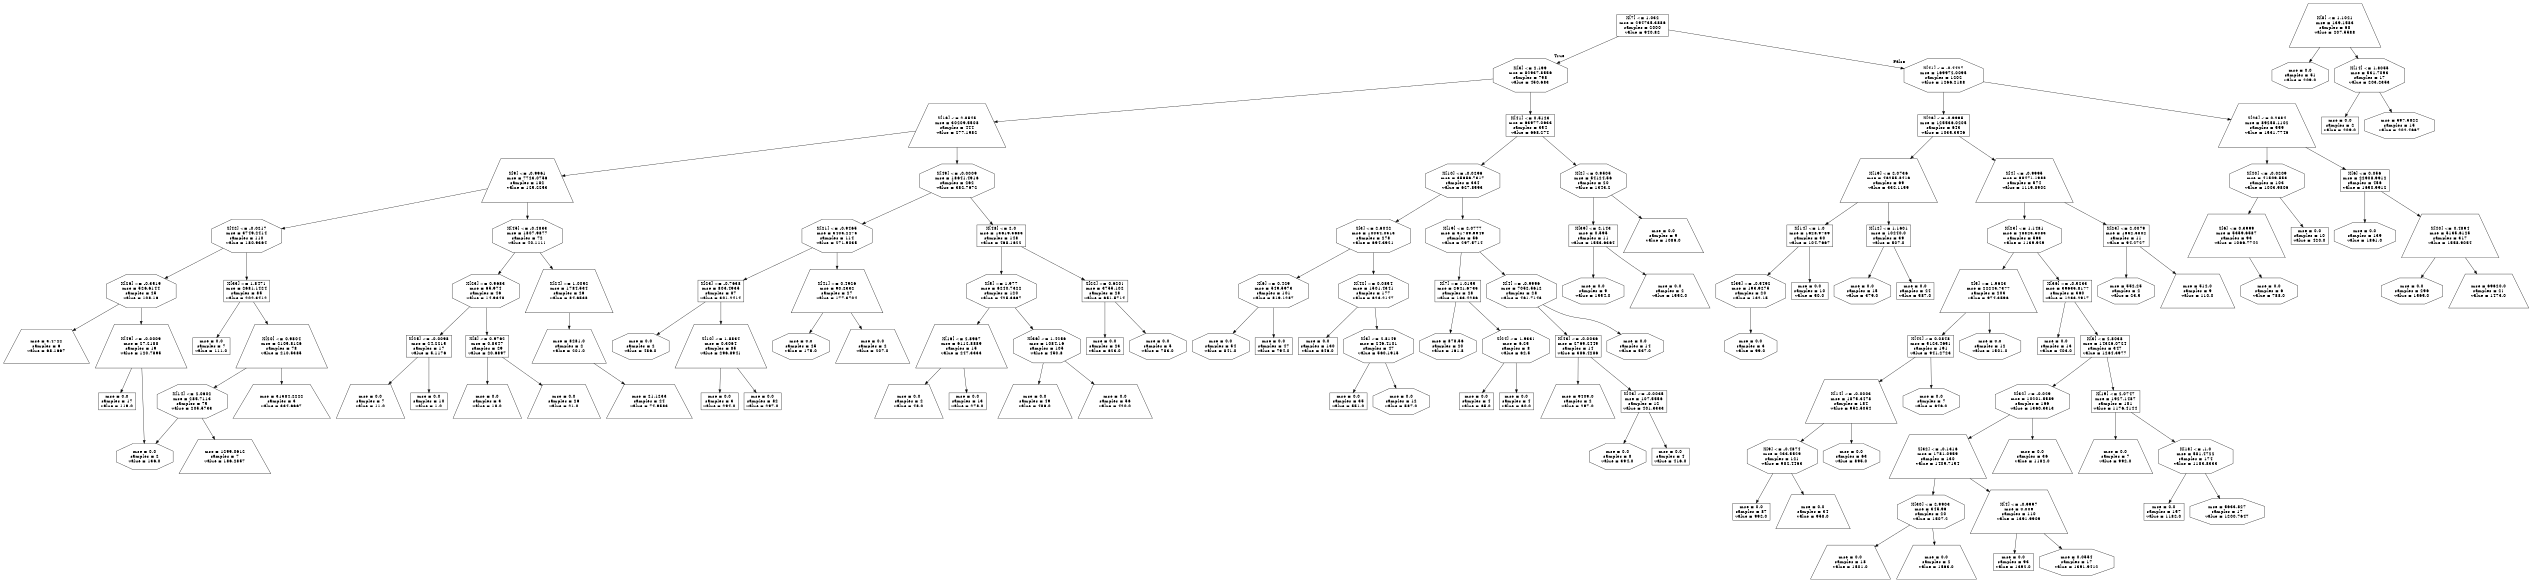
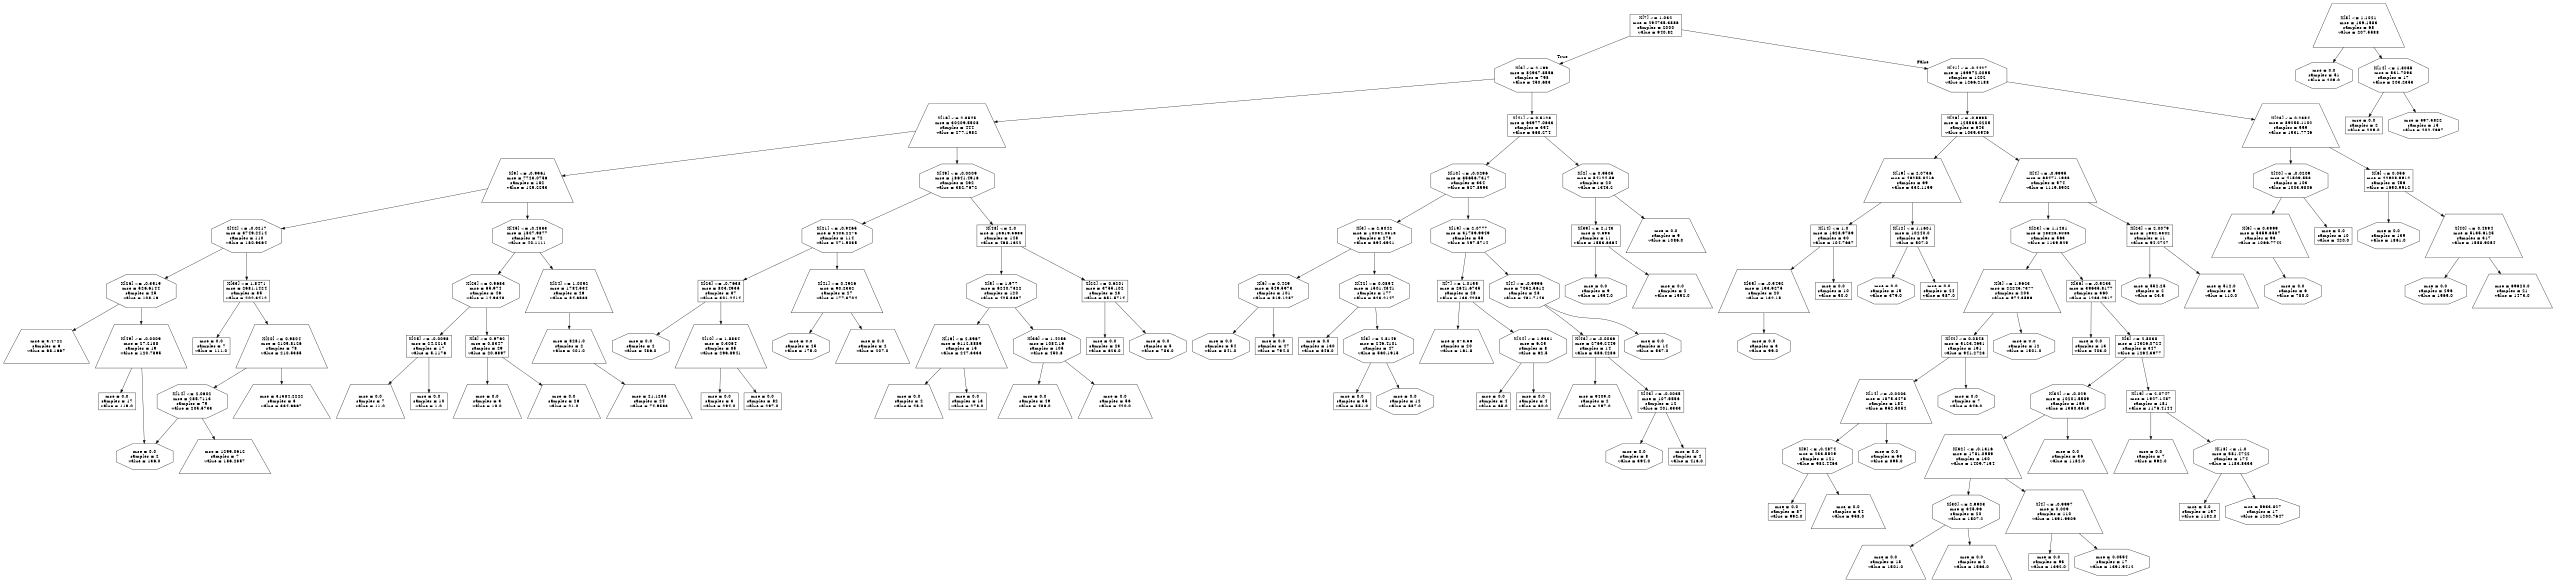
node "X[35] <= -0.5492 mse = 193.9275 samples = 20 value = 132.15": shape octagon -> trapezium
node "mse = 878.56 samples = 20 value = 161.8": shape octagon -> trapezium
